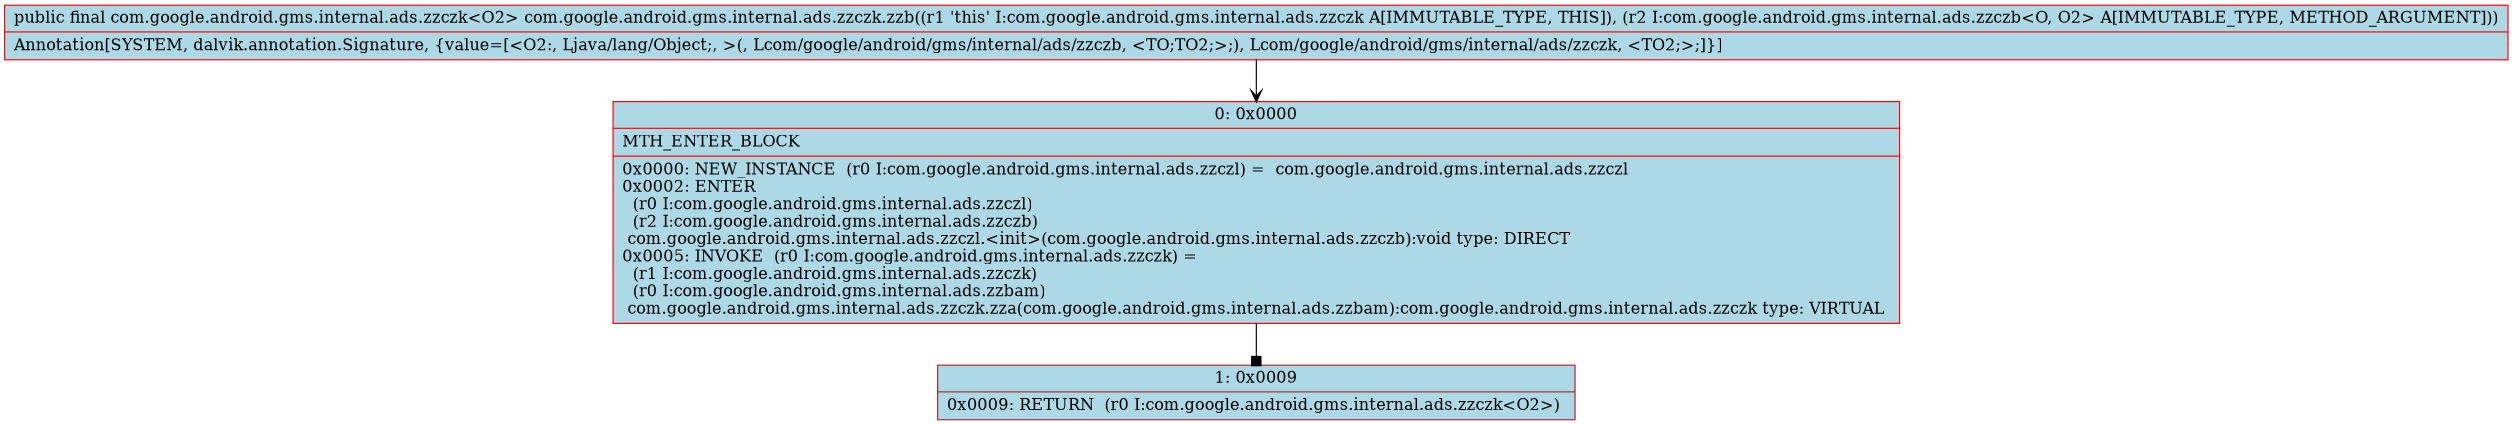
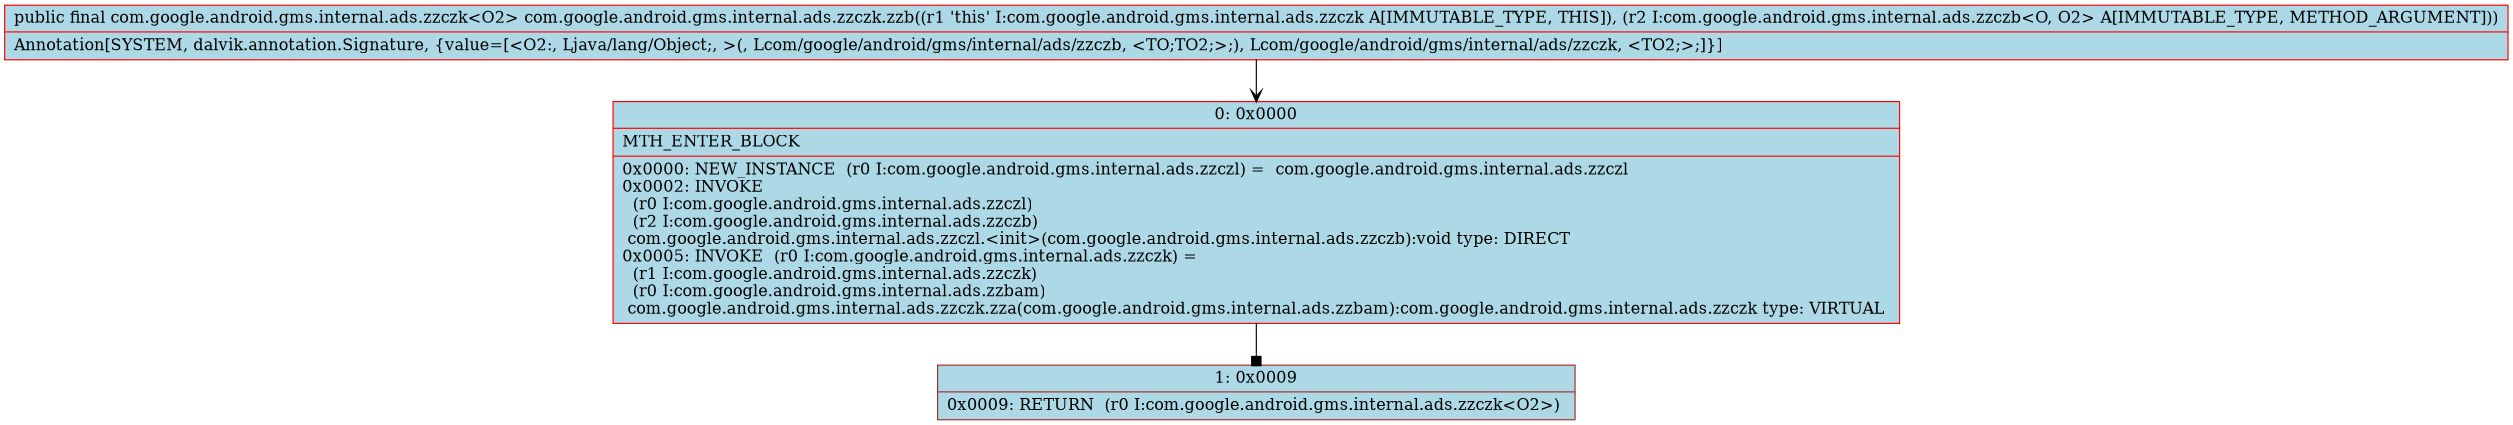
node "0: 0x0000": text "0x0002: ENTER" -> "0x0002: INVOKE"
